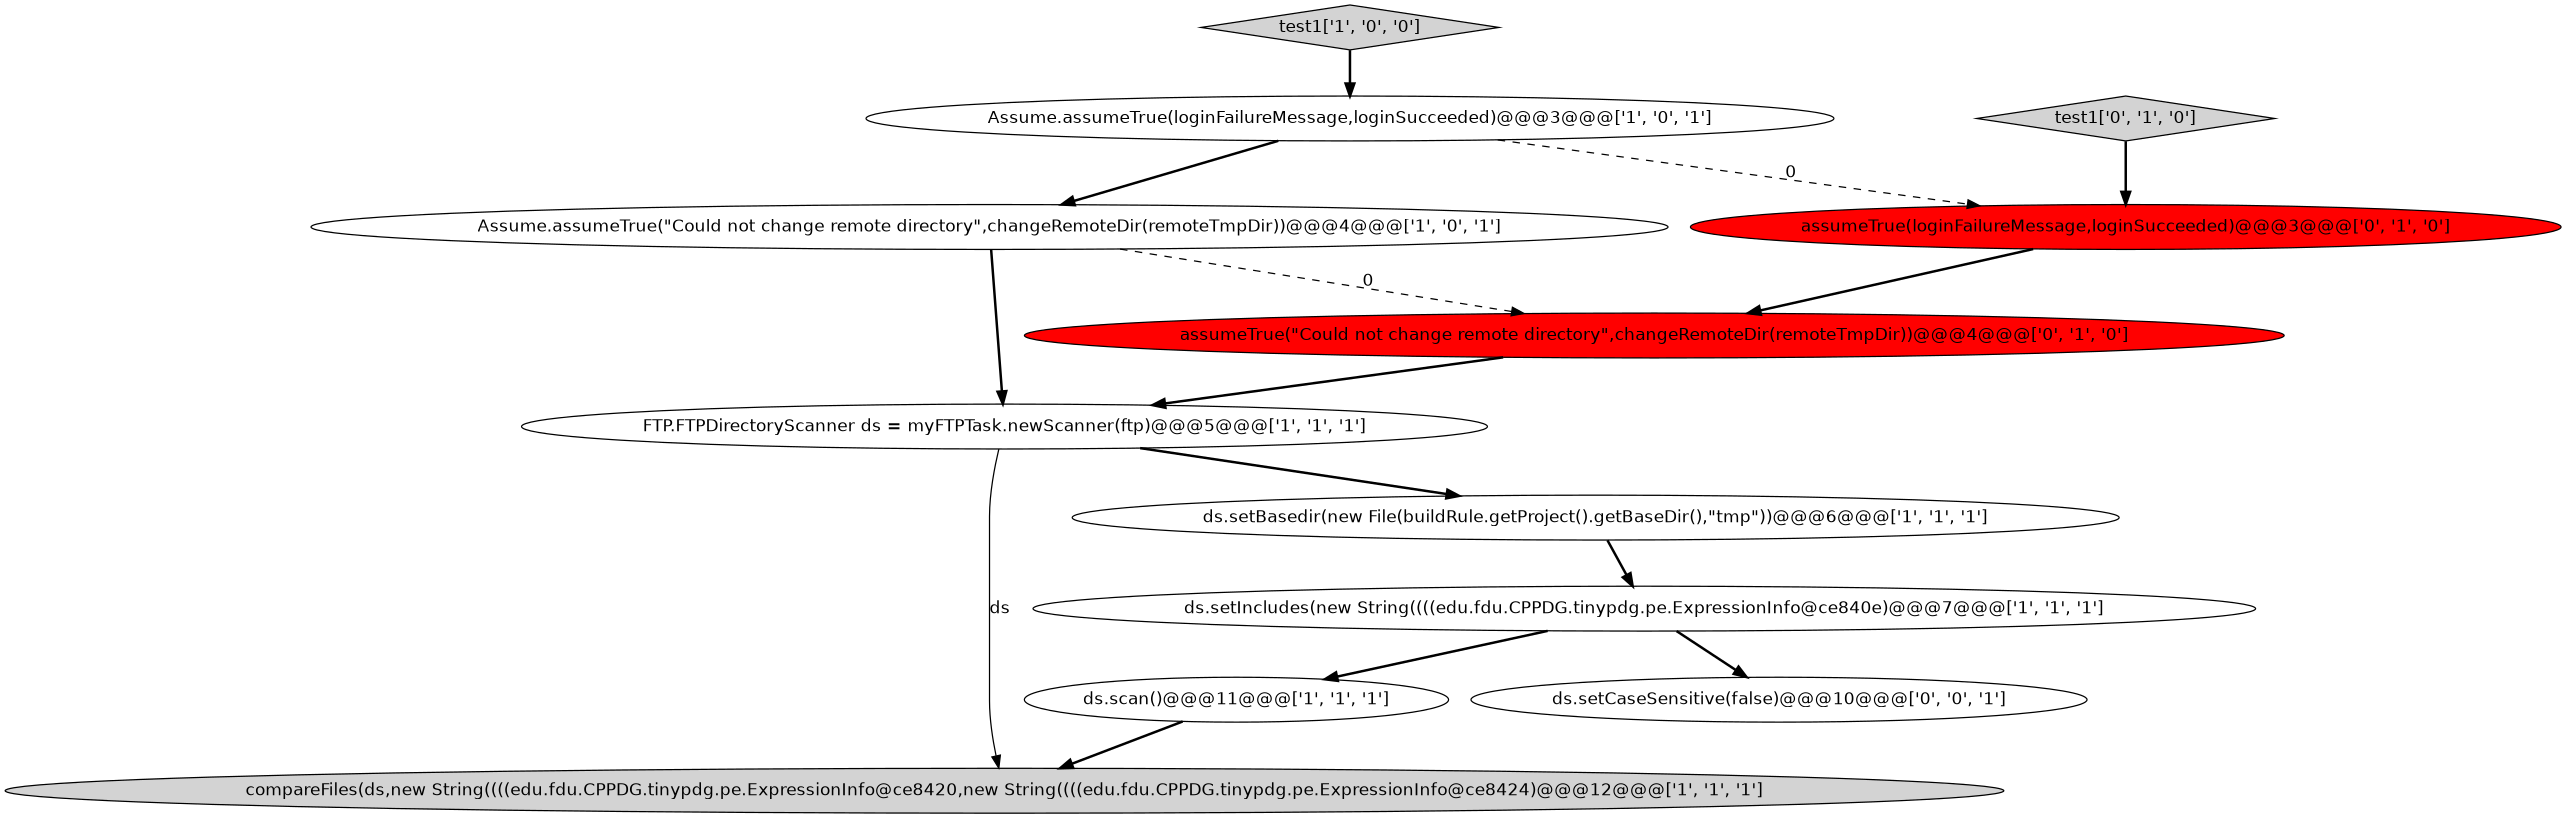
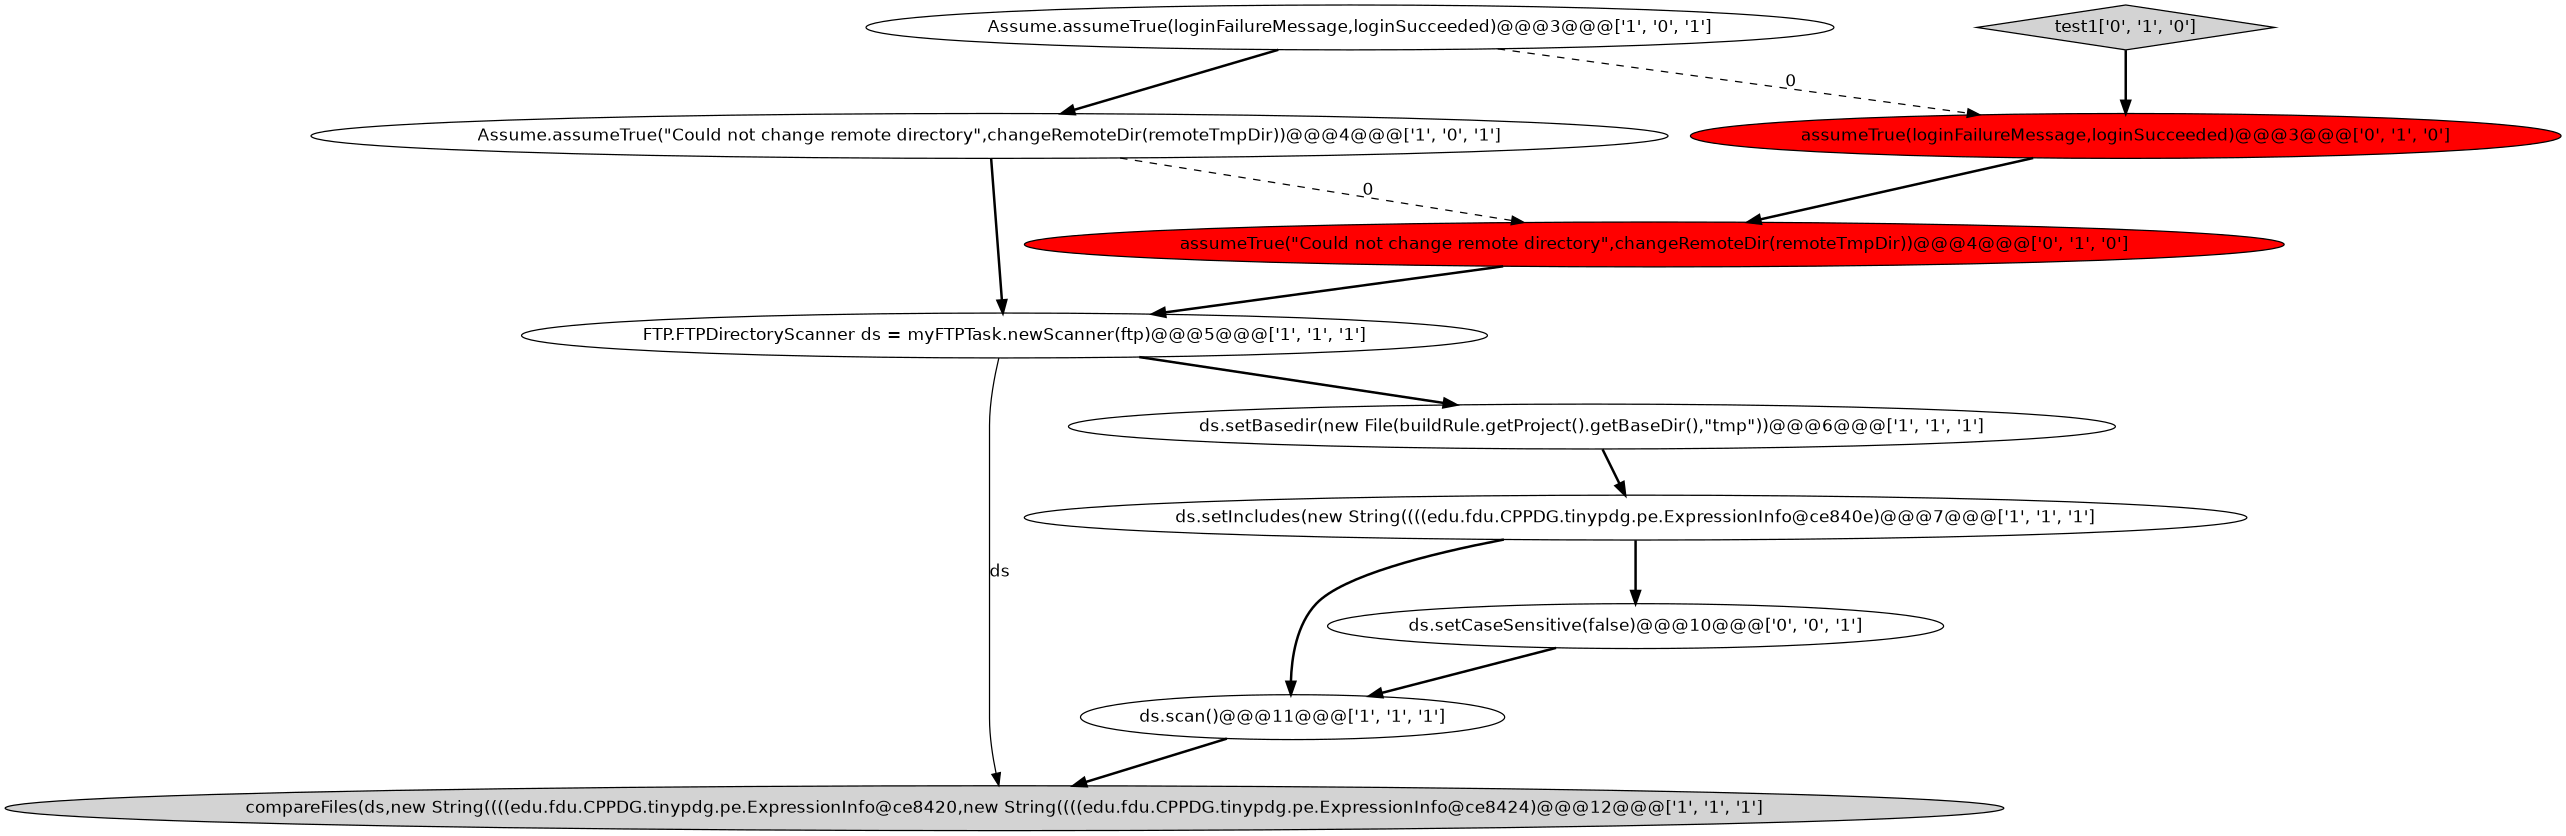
node "test1['1', '0', '0']": removed
edge "ds.setCaseSensitive(false)@@@10@@@['0', '0', '1']" -> "ds.scan()@@@11@@@['1', '1', '1']": added
